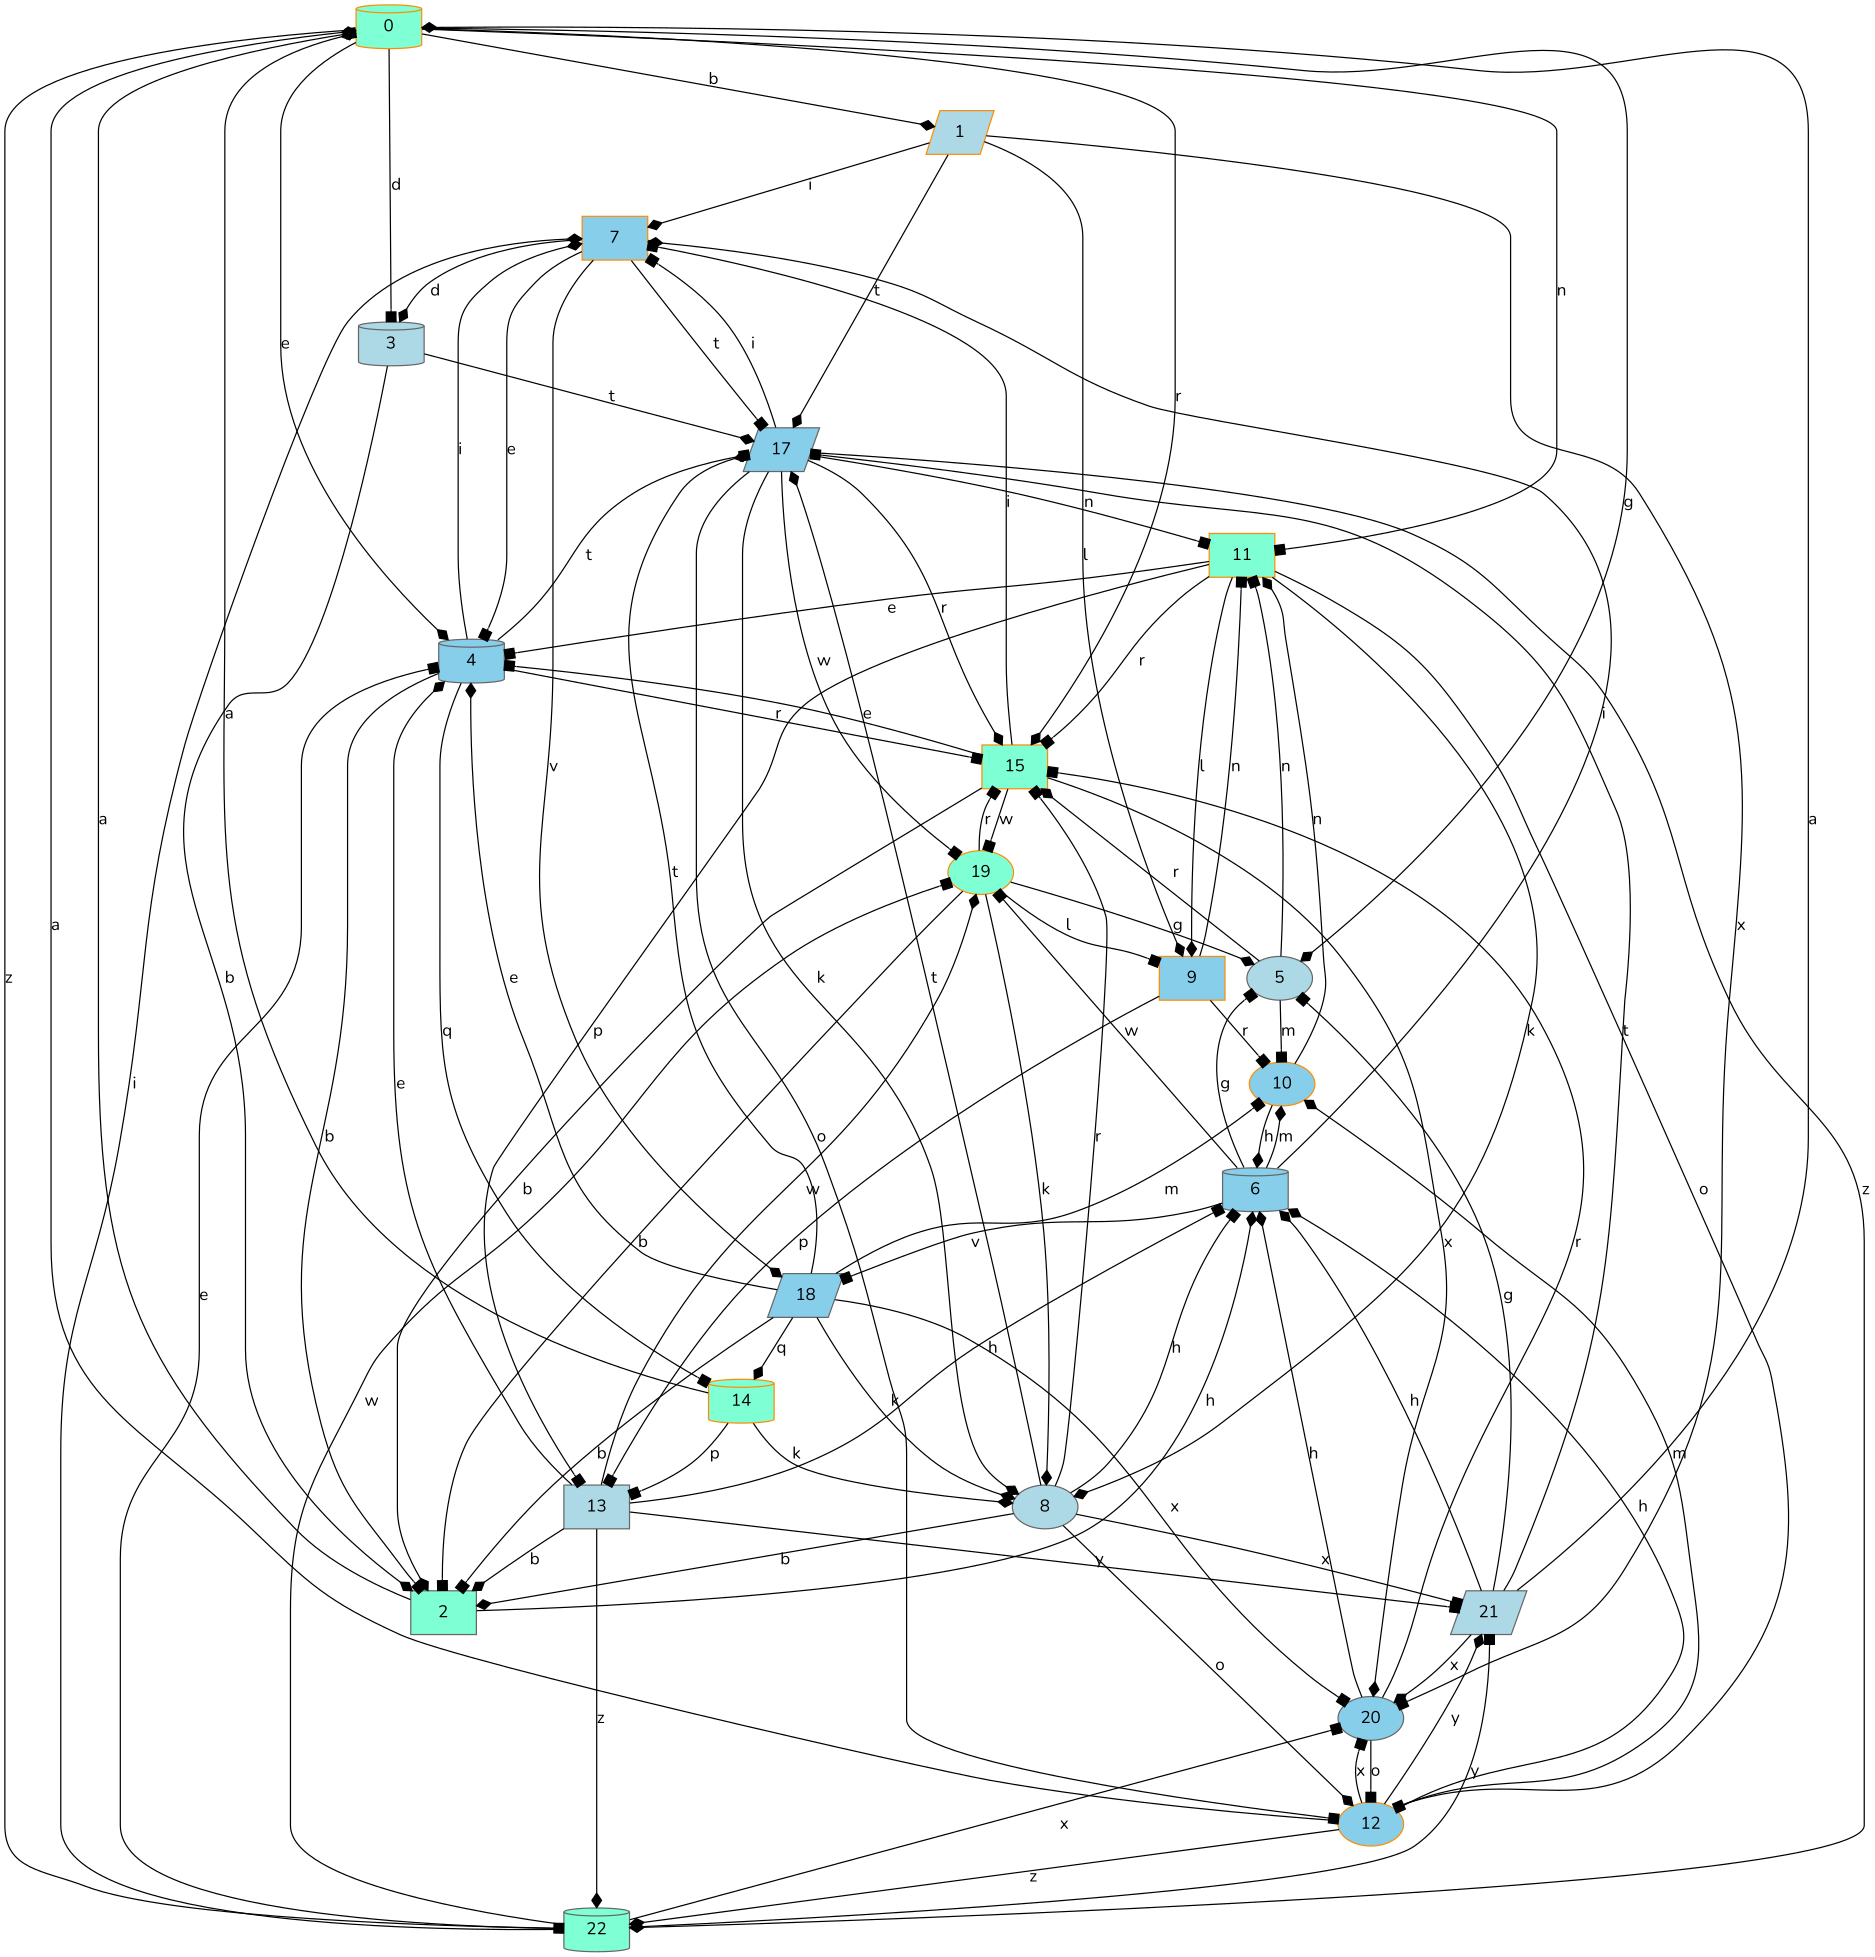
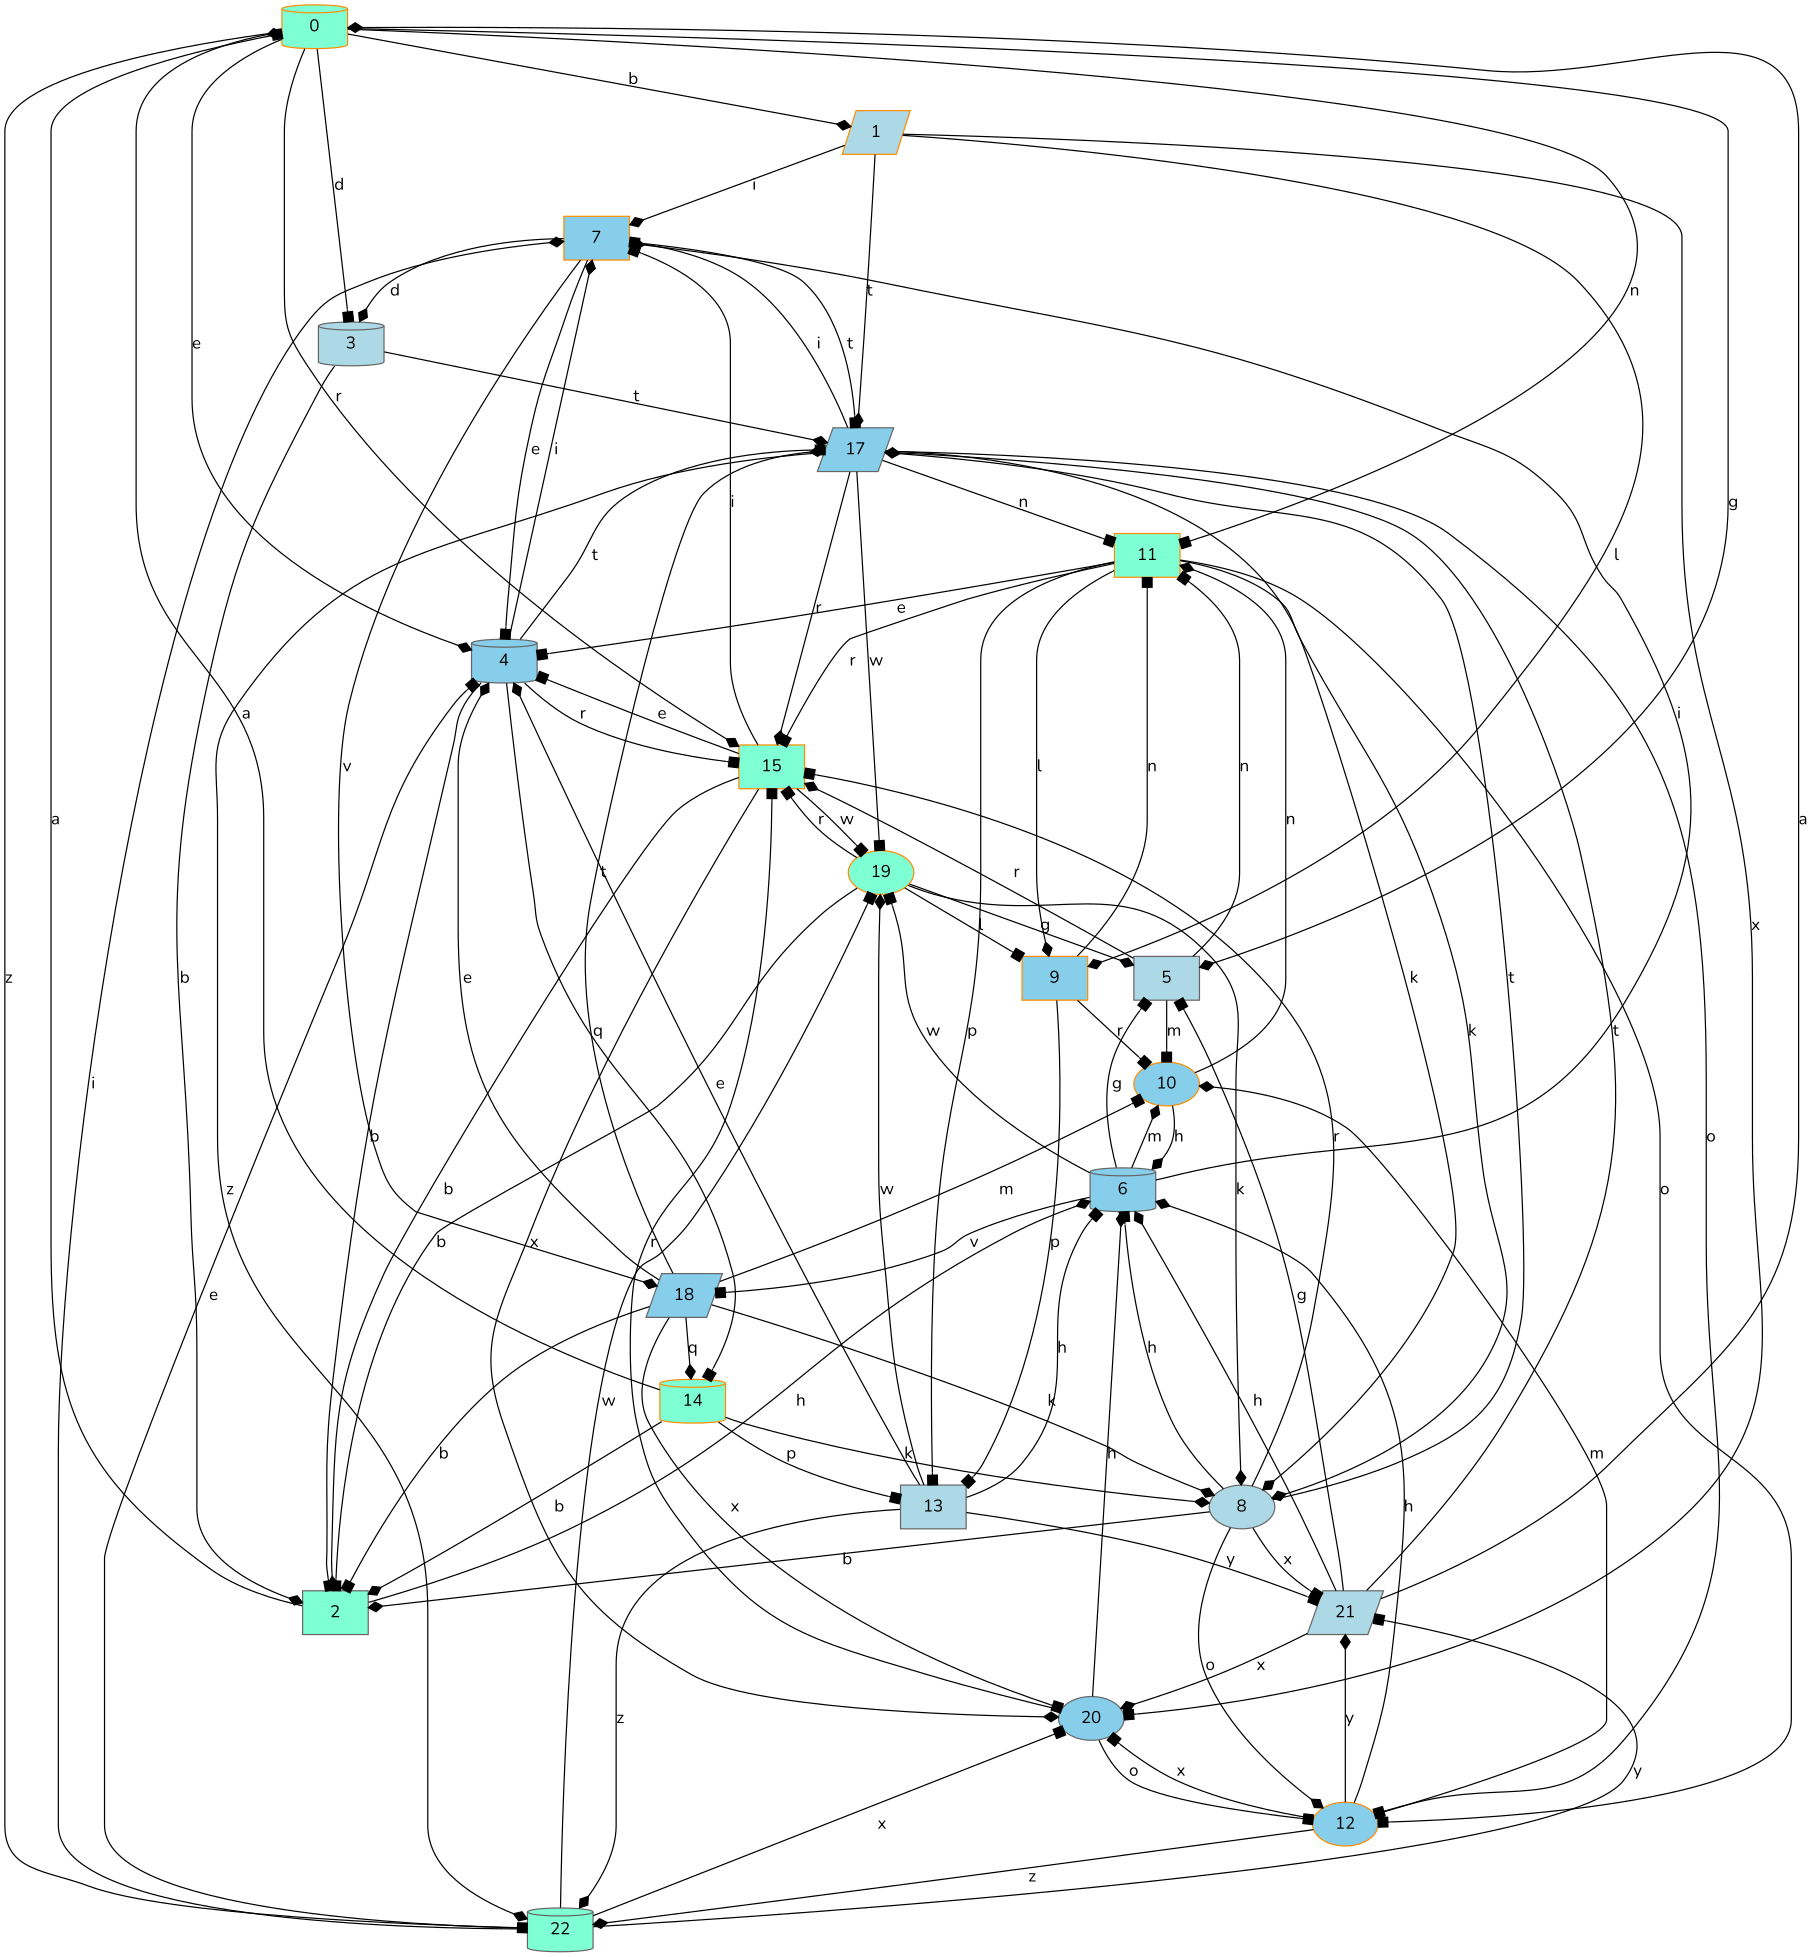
edge "21" -> "17": arrowhead box -> diamond
node "5": shape ellipse -> box
edge "12" -> "0": removed, label "a"
edge "13" -> "2": now "14" -> "2"
